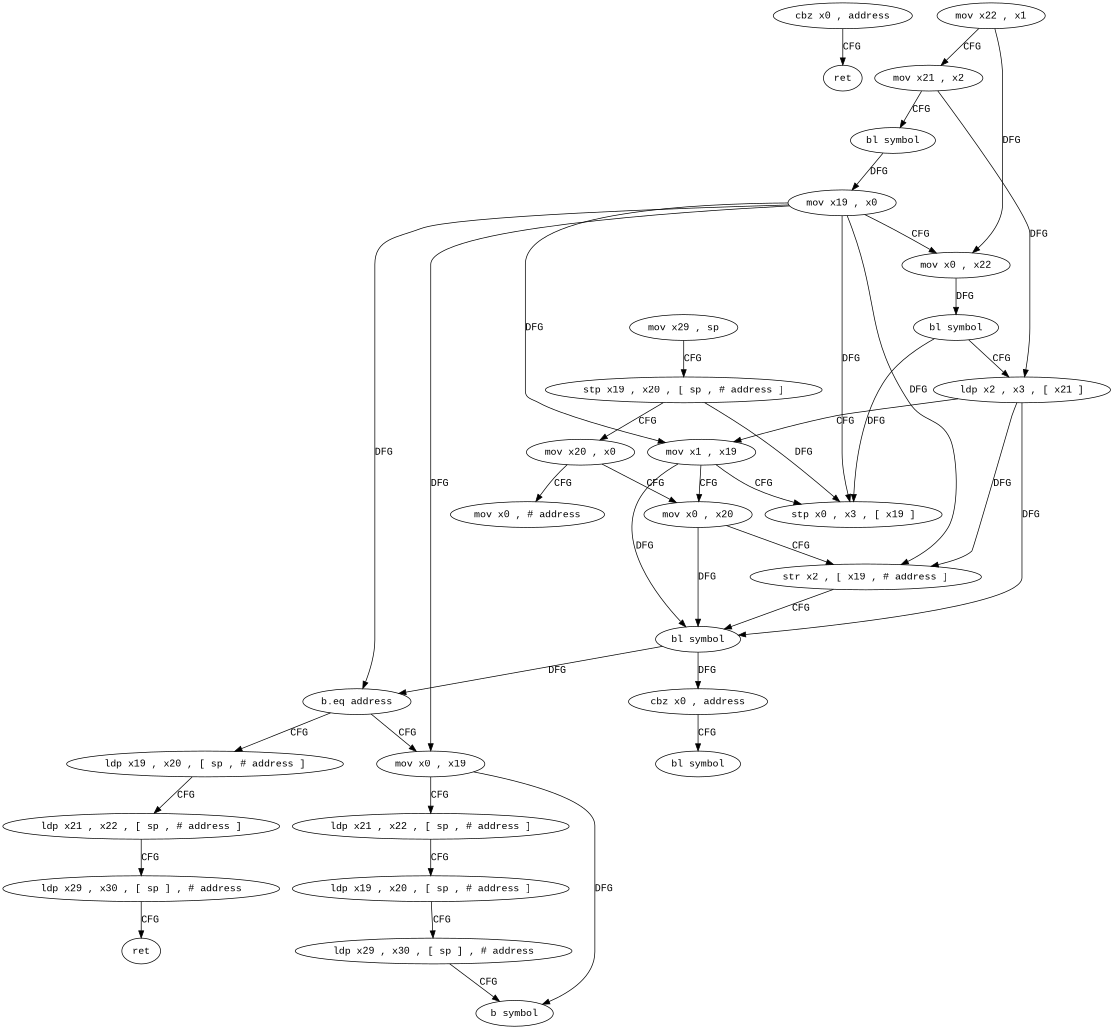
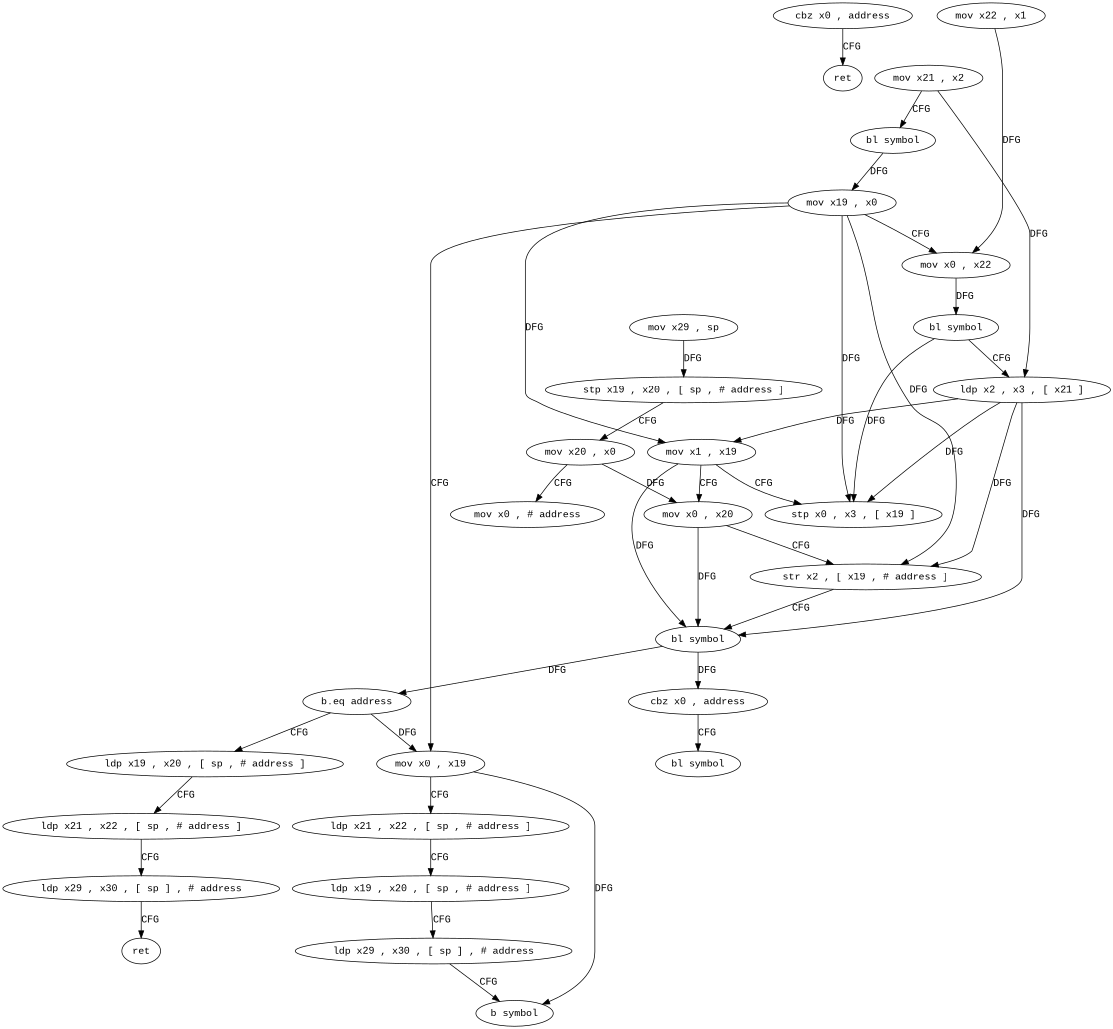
edge "mov x22 , x1" -> "mov x21 , x2": removed, label "CFG"
edge "mov x19 , x0" -> "b.eq address": removed, label "DFG"
edge "mov x29 , sp" -> "stp x19 , x20 , [ sp , # address ]": label "CFG" -> "DFG"
edge "ldp x2 , x3 , [ x21 ]" -> "mov x1 , x19": label "CFG" -> "DFG"
edge "stp x19 , x20 , [ sp , # address ]" -> "stp x0 , x3 , [ x19 ]": now "ldp x2 , x3 , [ x21 ]" -> "stp x0 , x3 , [ x19 ]"
edge "mov x19 , x0" -> "mov x0 , x19": label "DFG" -> "CFG"
edge "mov x20 , x0" -> "mov x0 , x20": label "CFG" -> "DFG"
edge "b.eq address" -> "mov x0 , x19": label "CFG" -> "DFG"
